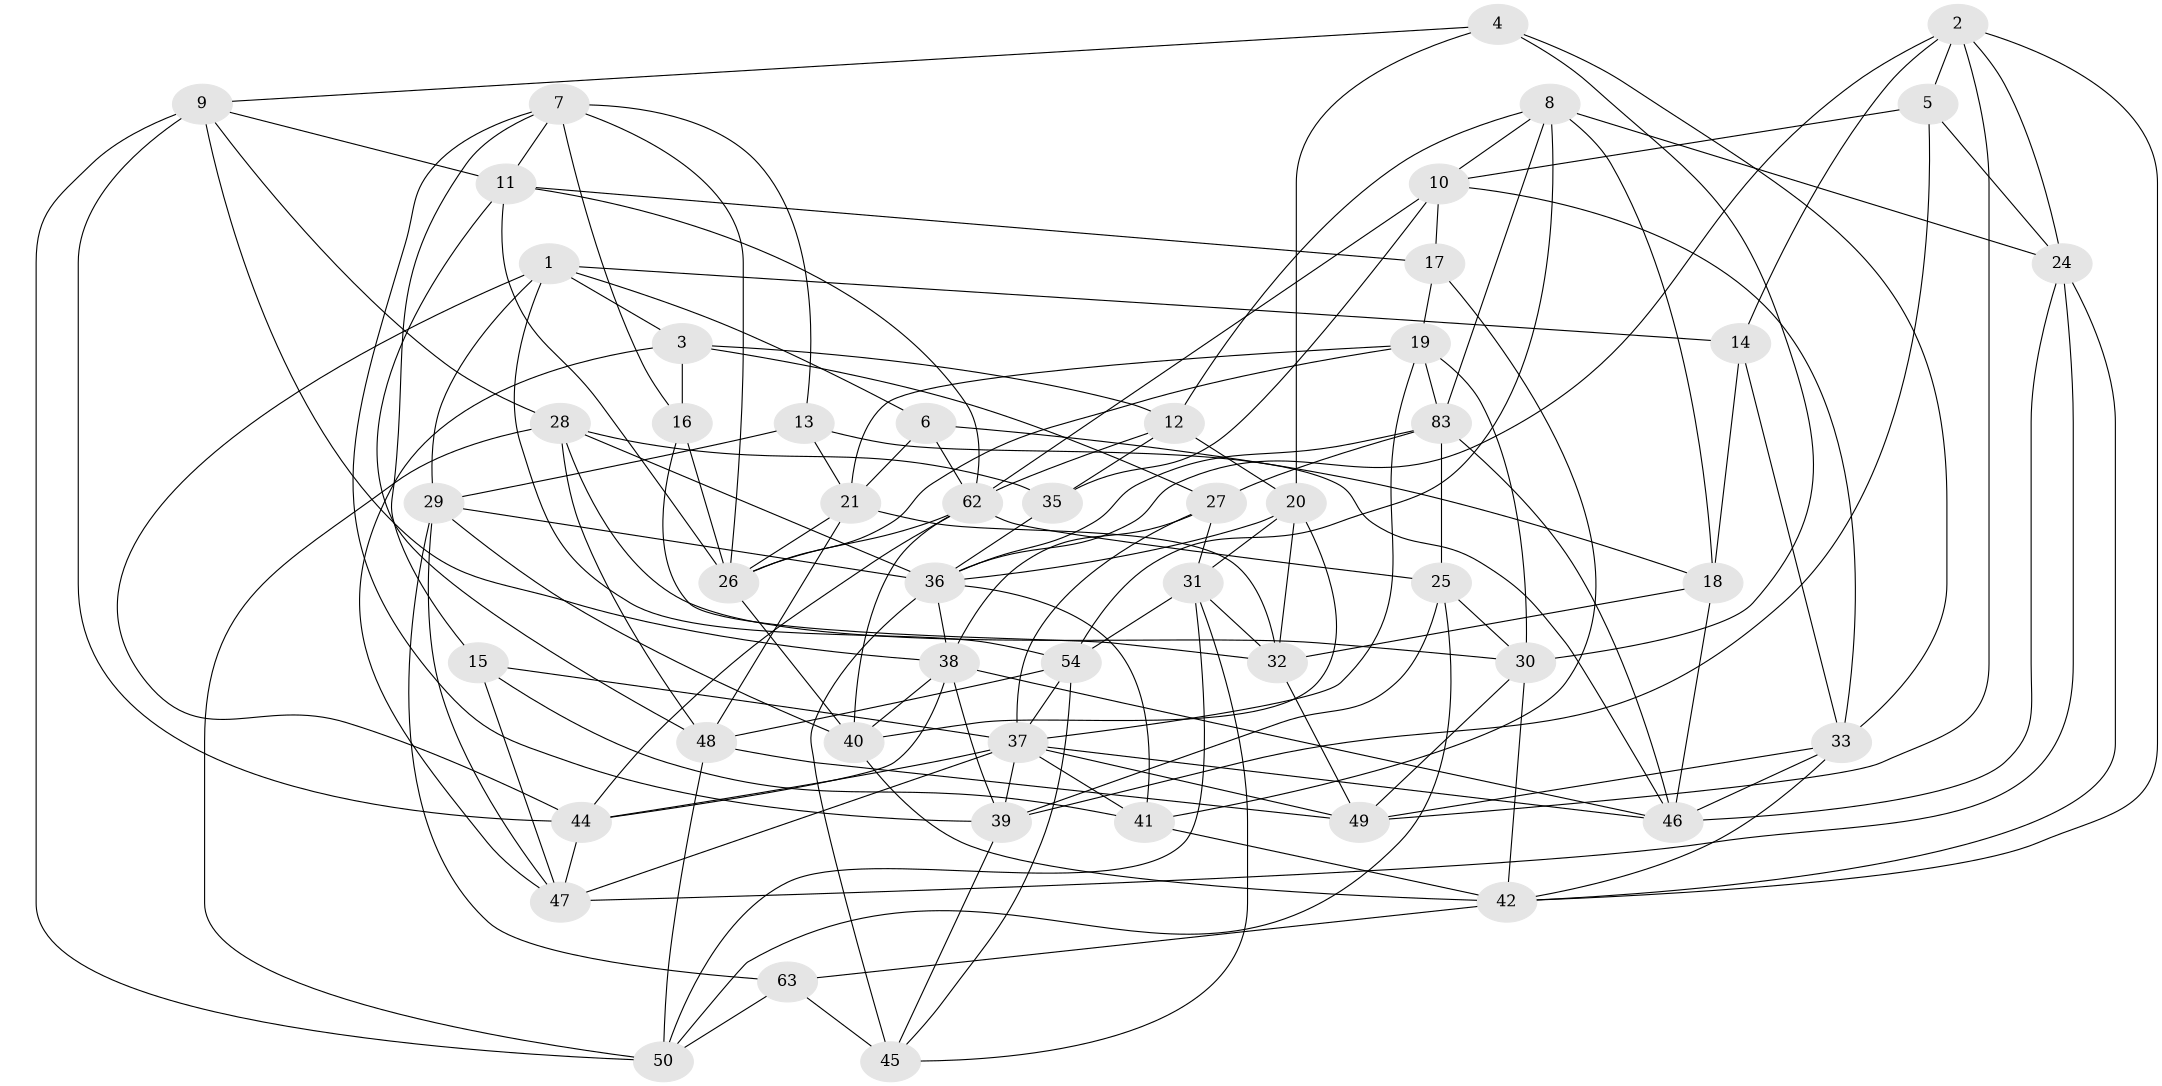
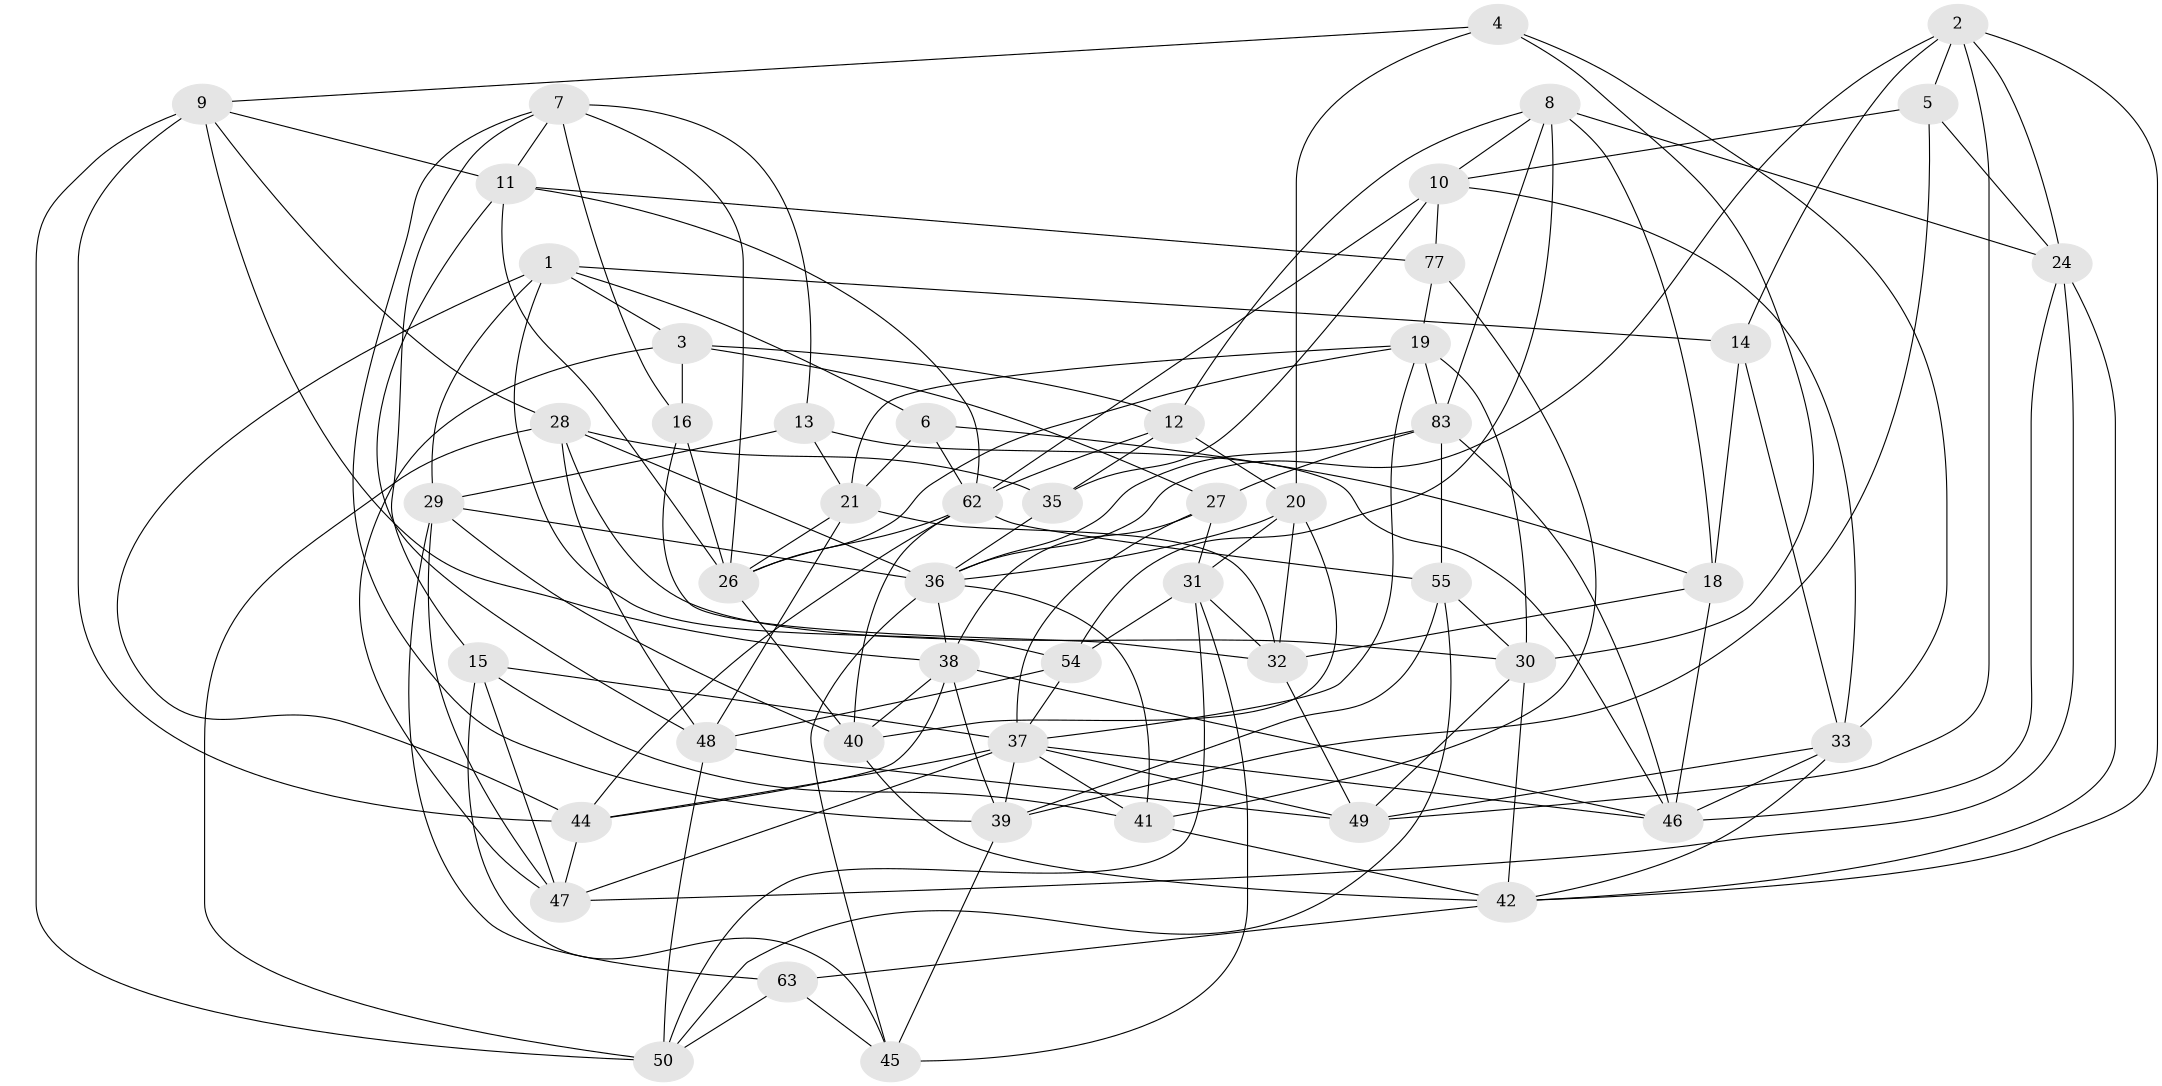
node "17": label "17" -> "77"
node "25": label "25" -> "55"
edge "54" -- "45": now "15" -- "45"
